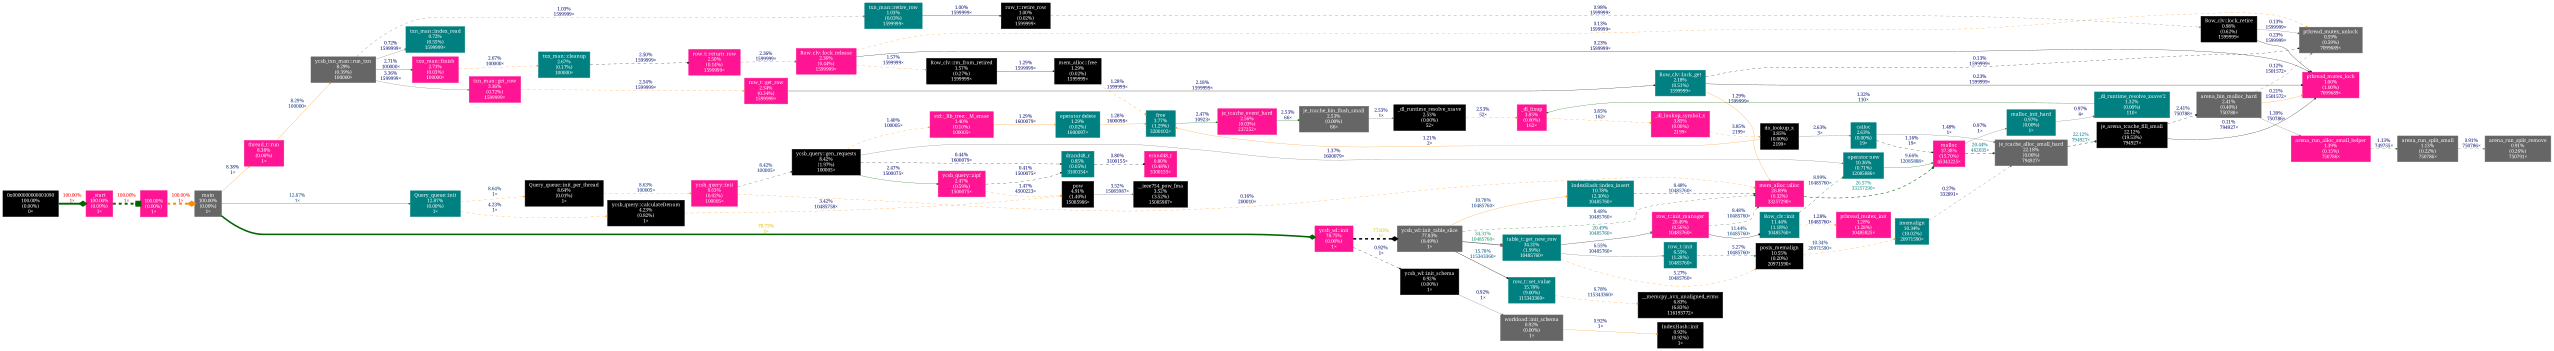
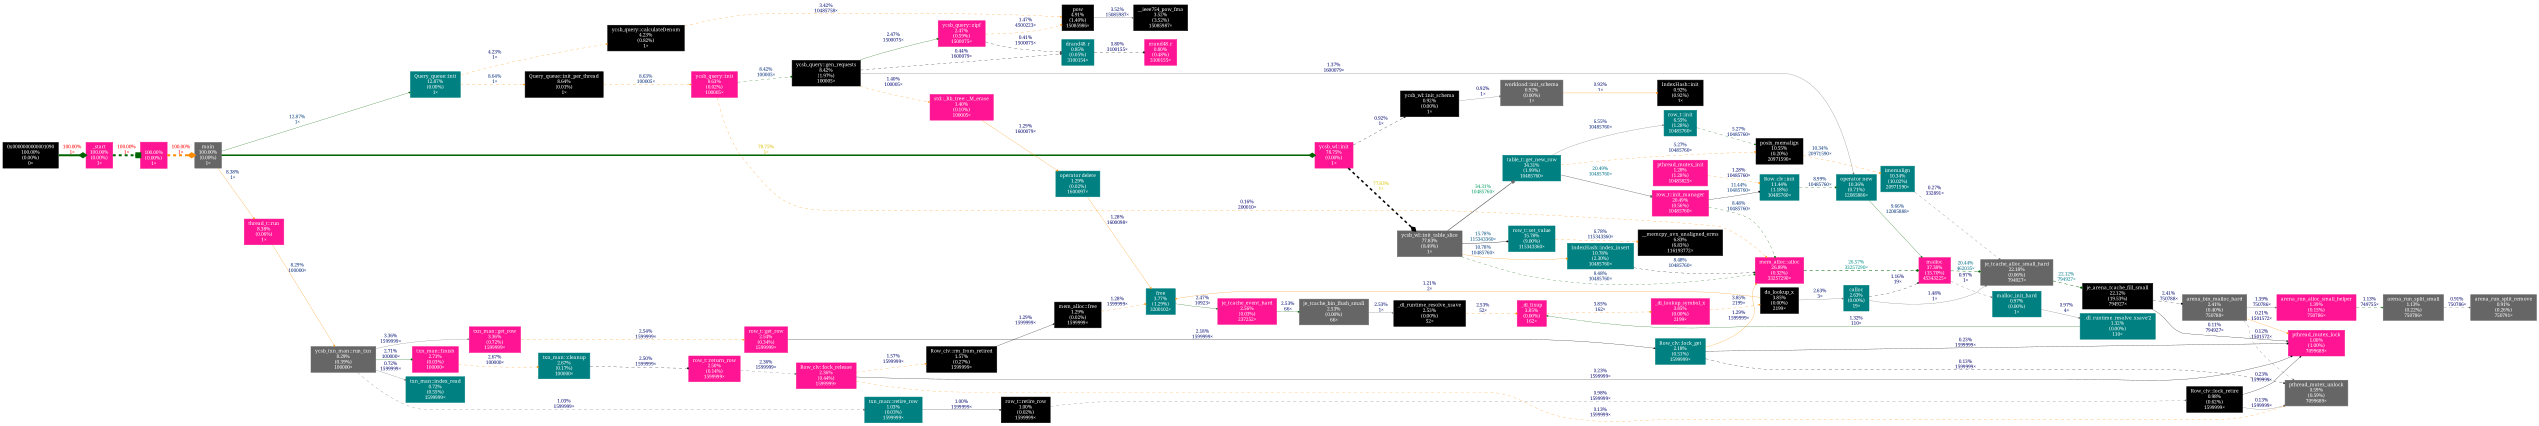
edge "malloc 37.38% (15.70%) 45343225×" -> "malloc_init_hard 0.97% (0.00%) 1×": style solid -> dashed
edge "Row_clv::init 11.44% (1.18%) 10485760×" -> "pthread_mutex_init 1.28% (1.28%) 10485825×": reversed
